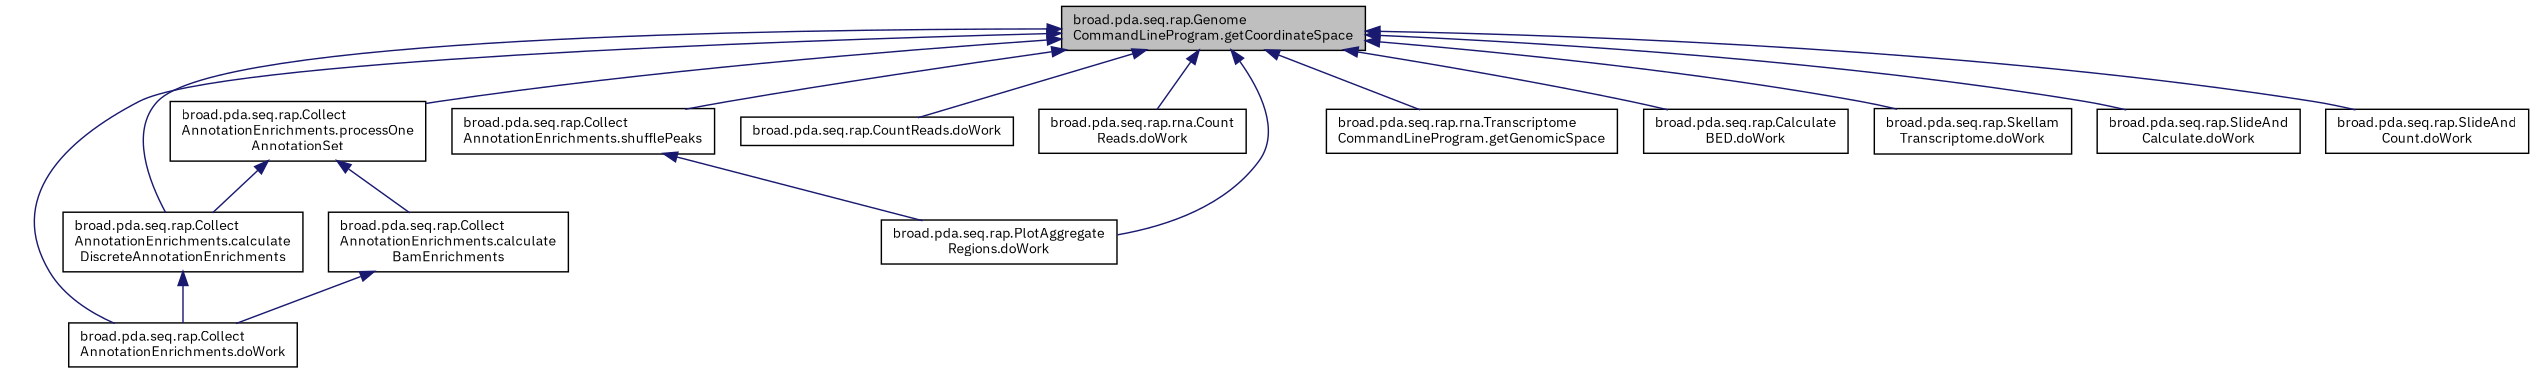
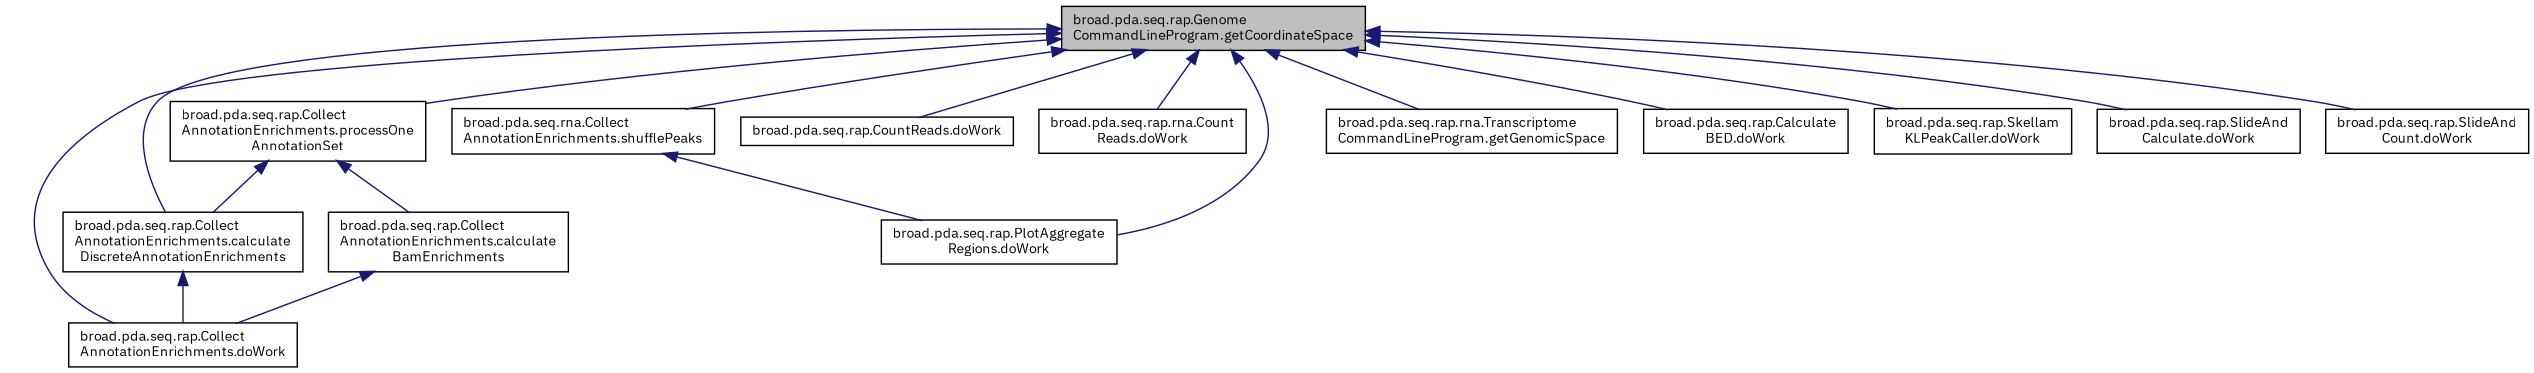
node "broad.pda.seq.rap.Collect AnnotationEnrichments.shufflePeaks": label "broad.pda.seq.rap.Collect AnnotationEnrichments.shufflePeaks" -> "broad.pda.seq.rna.Collect AnnotationEnrichments.shufflePeaks"
node "broad.pda.seq.rap.Skellam Transcriptome.doWork": label "broad.pda.seq.rap.Skellam Transcriptome.doWork" -> "broad.pda.seq.rap.Skellam KLPeakCaller.doWork"
